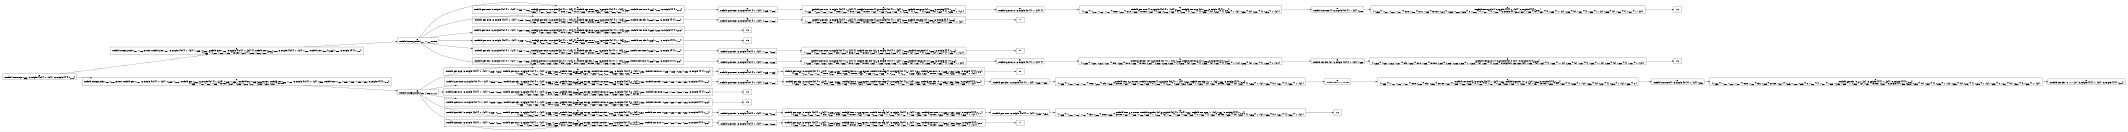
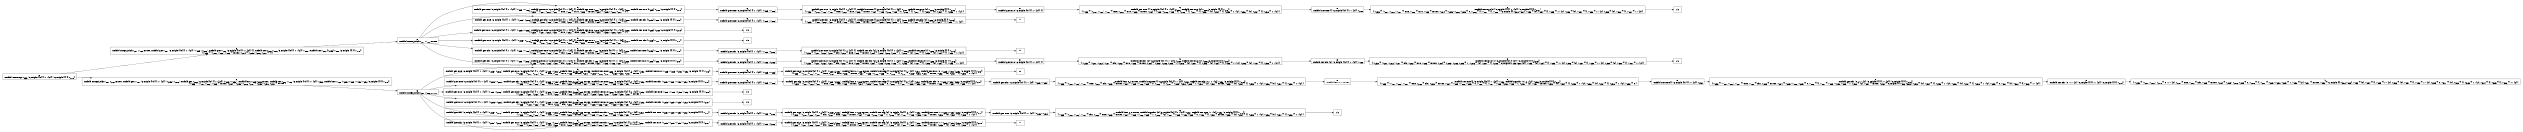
node "S": added
